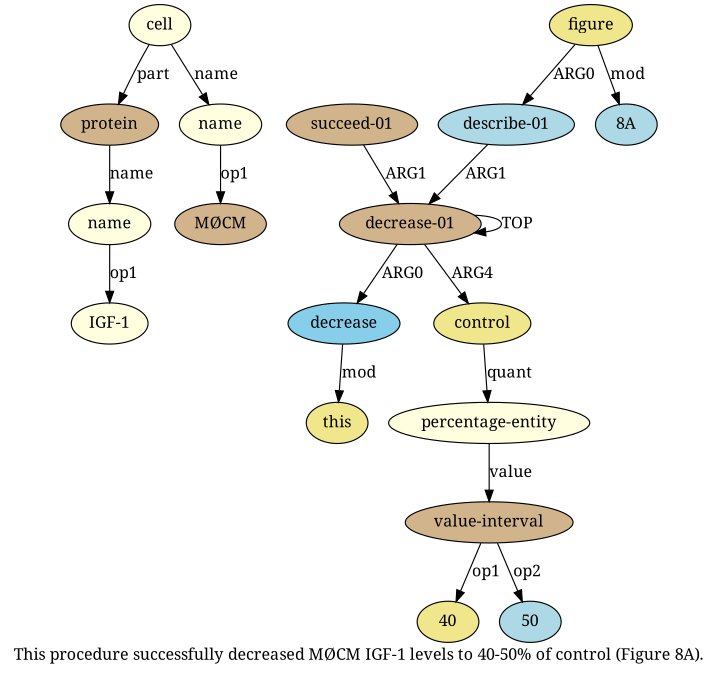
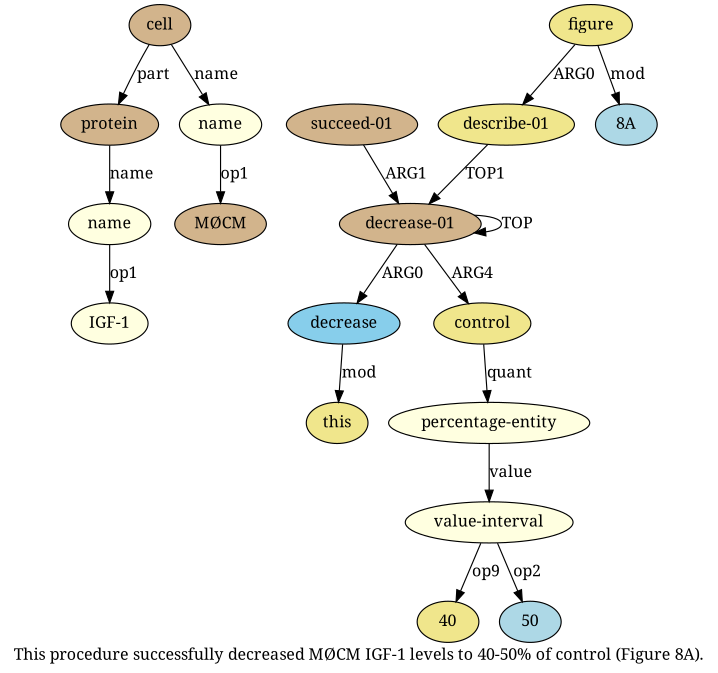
node "cell": fillcolor lightyellow -> tan
node "describe-01": fillcolor lightblue -> khaki
edge "describe-01" -> "decrease-01": label "ARG1" -> "TOP1"
node "value-interval": fillcolor tan -> lightyellow
edge "value-interval" -> "40": label "op1" -> "op9"
